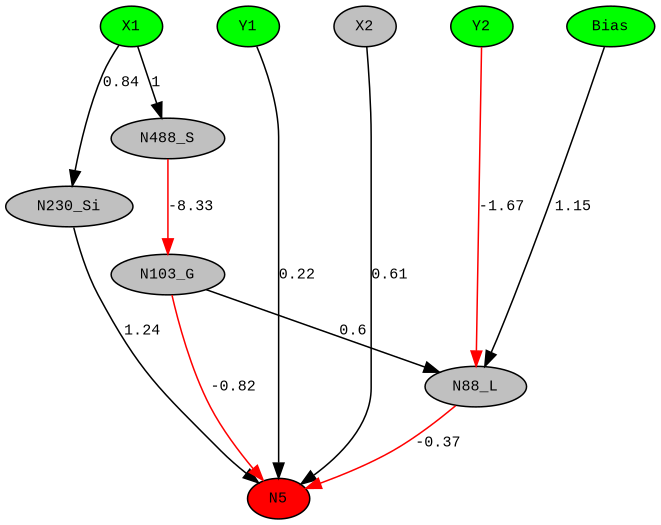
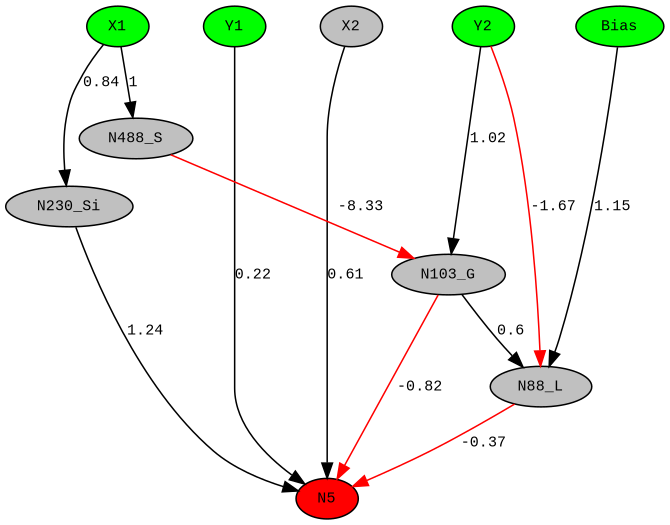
edge "Y2" -> "N103_G": added, label "1.02"
